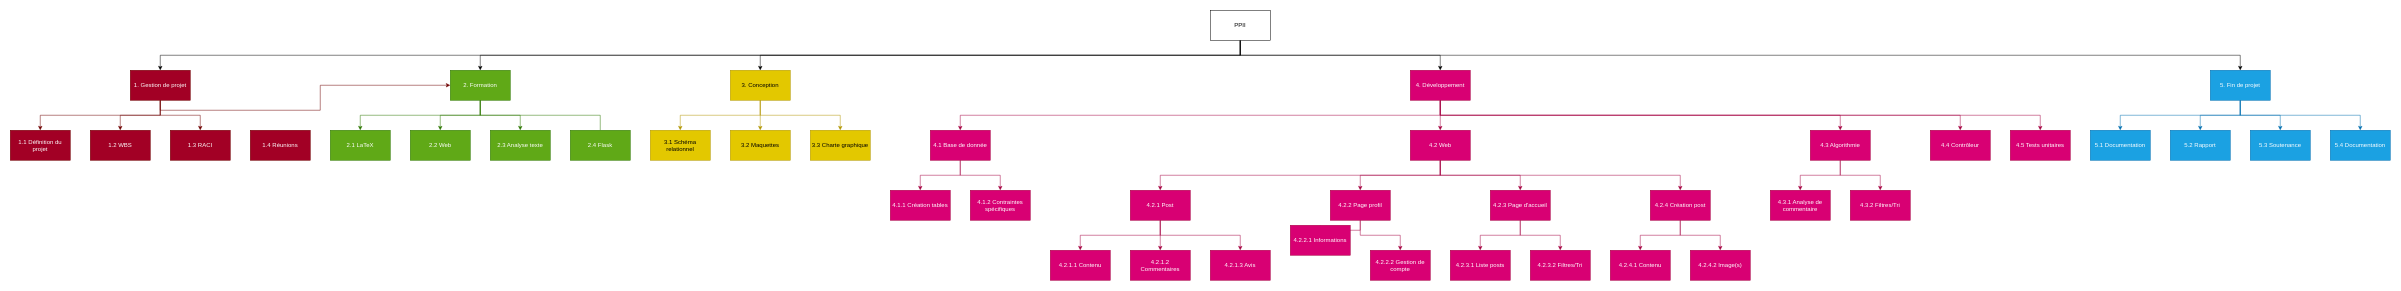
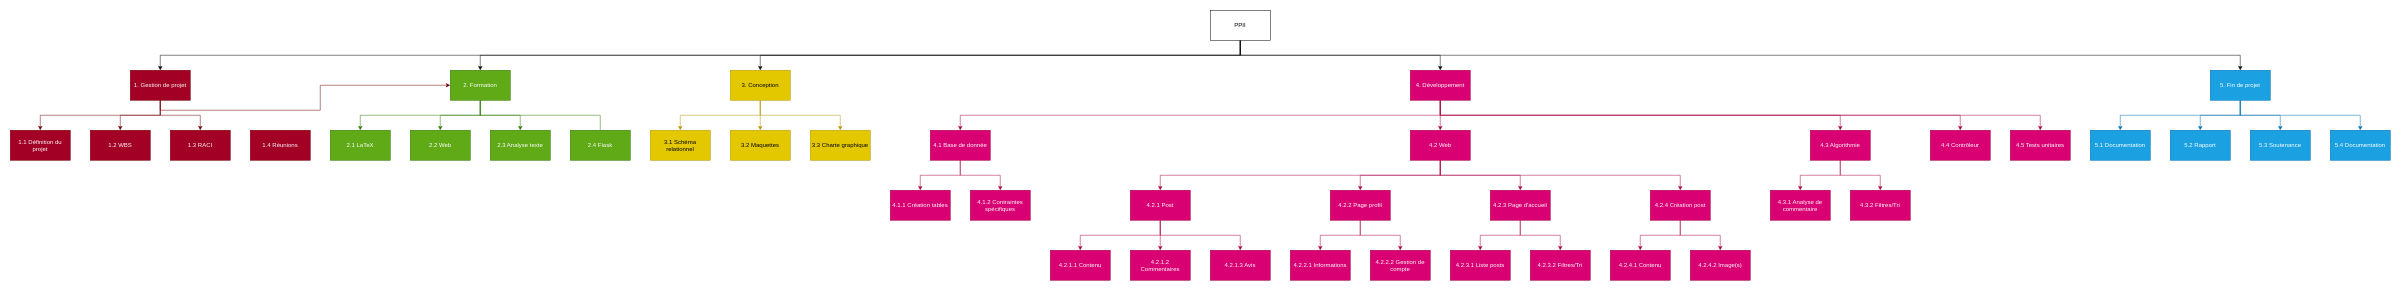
node "4.2.2.1 Informations": moved (1320, 240) -> (1320, 265)
